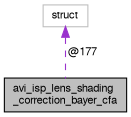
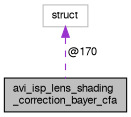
edge "avi_isp_lens_shading _correction_bayer_cfa" -> "struct": label " @177" -> " @170"
